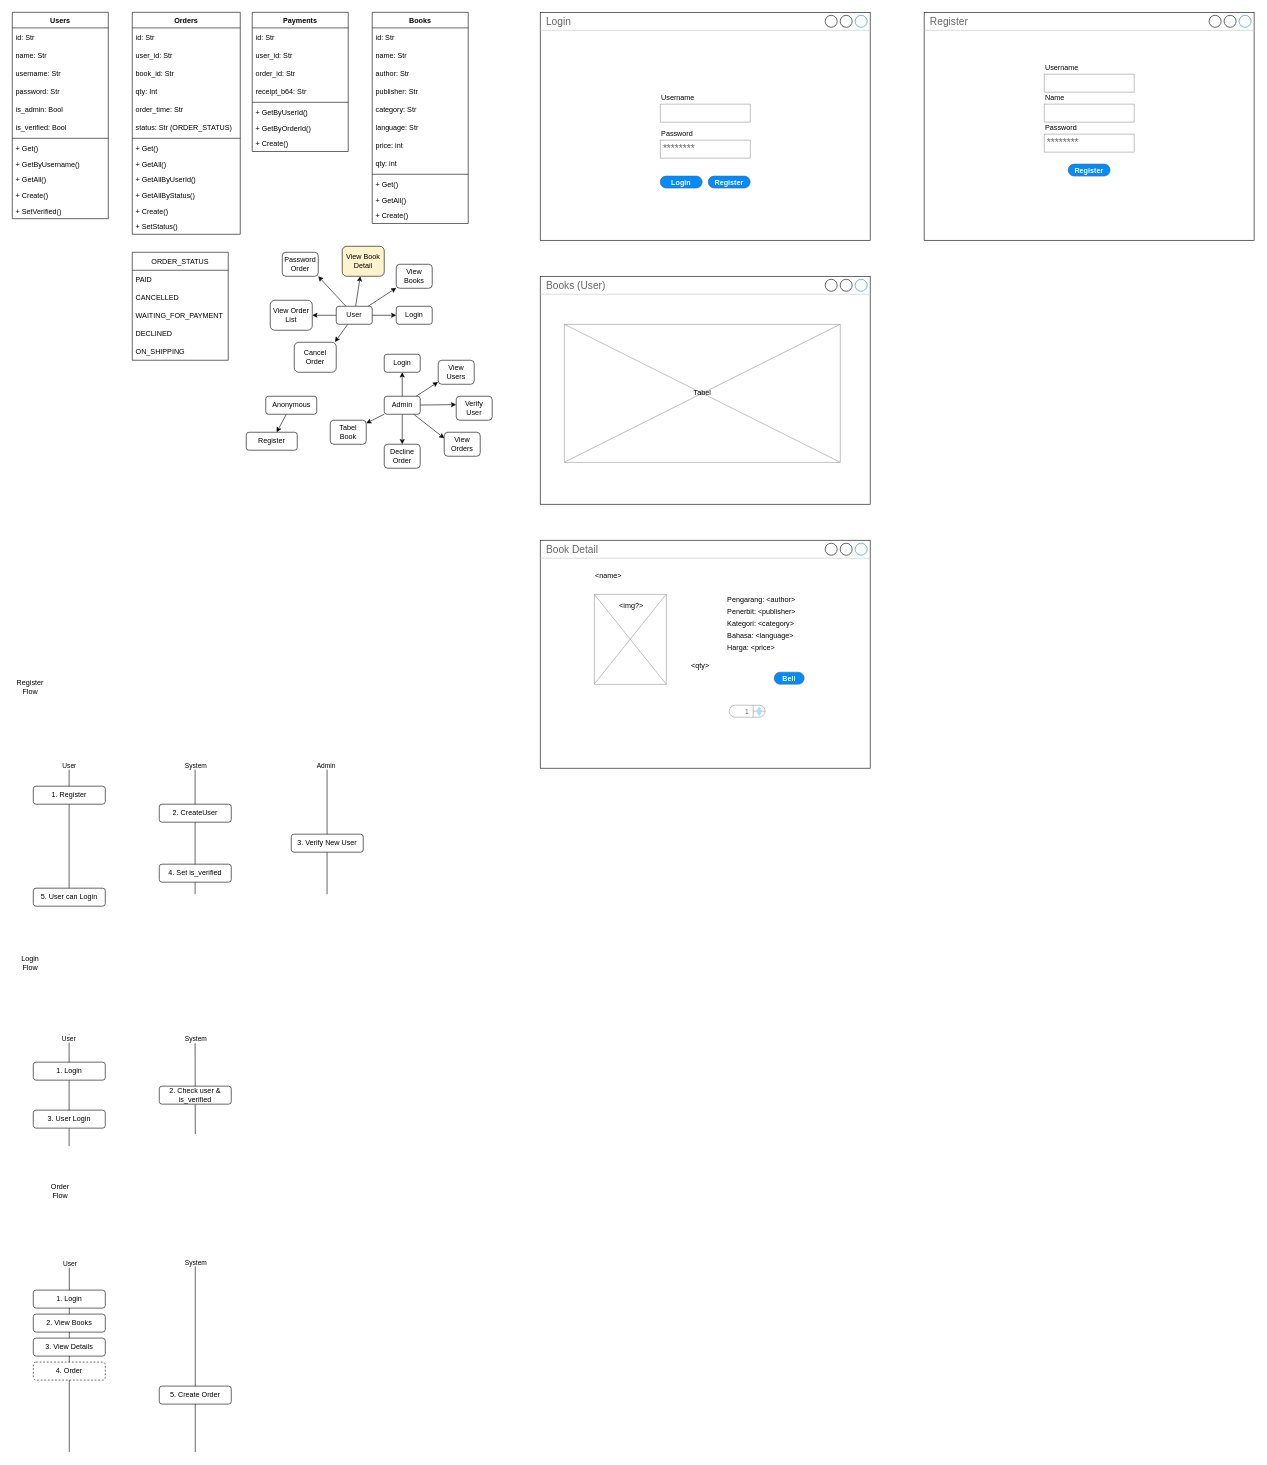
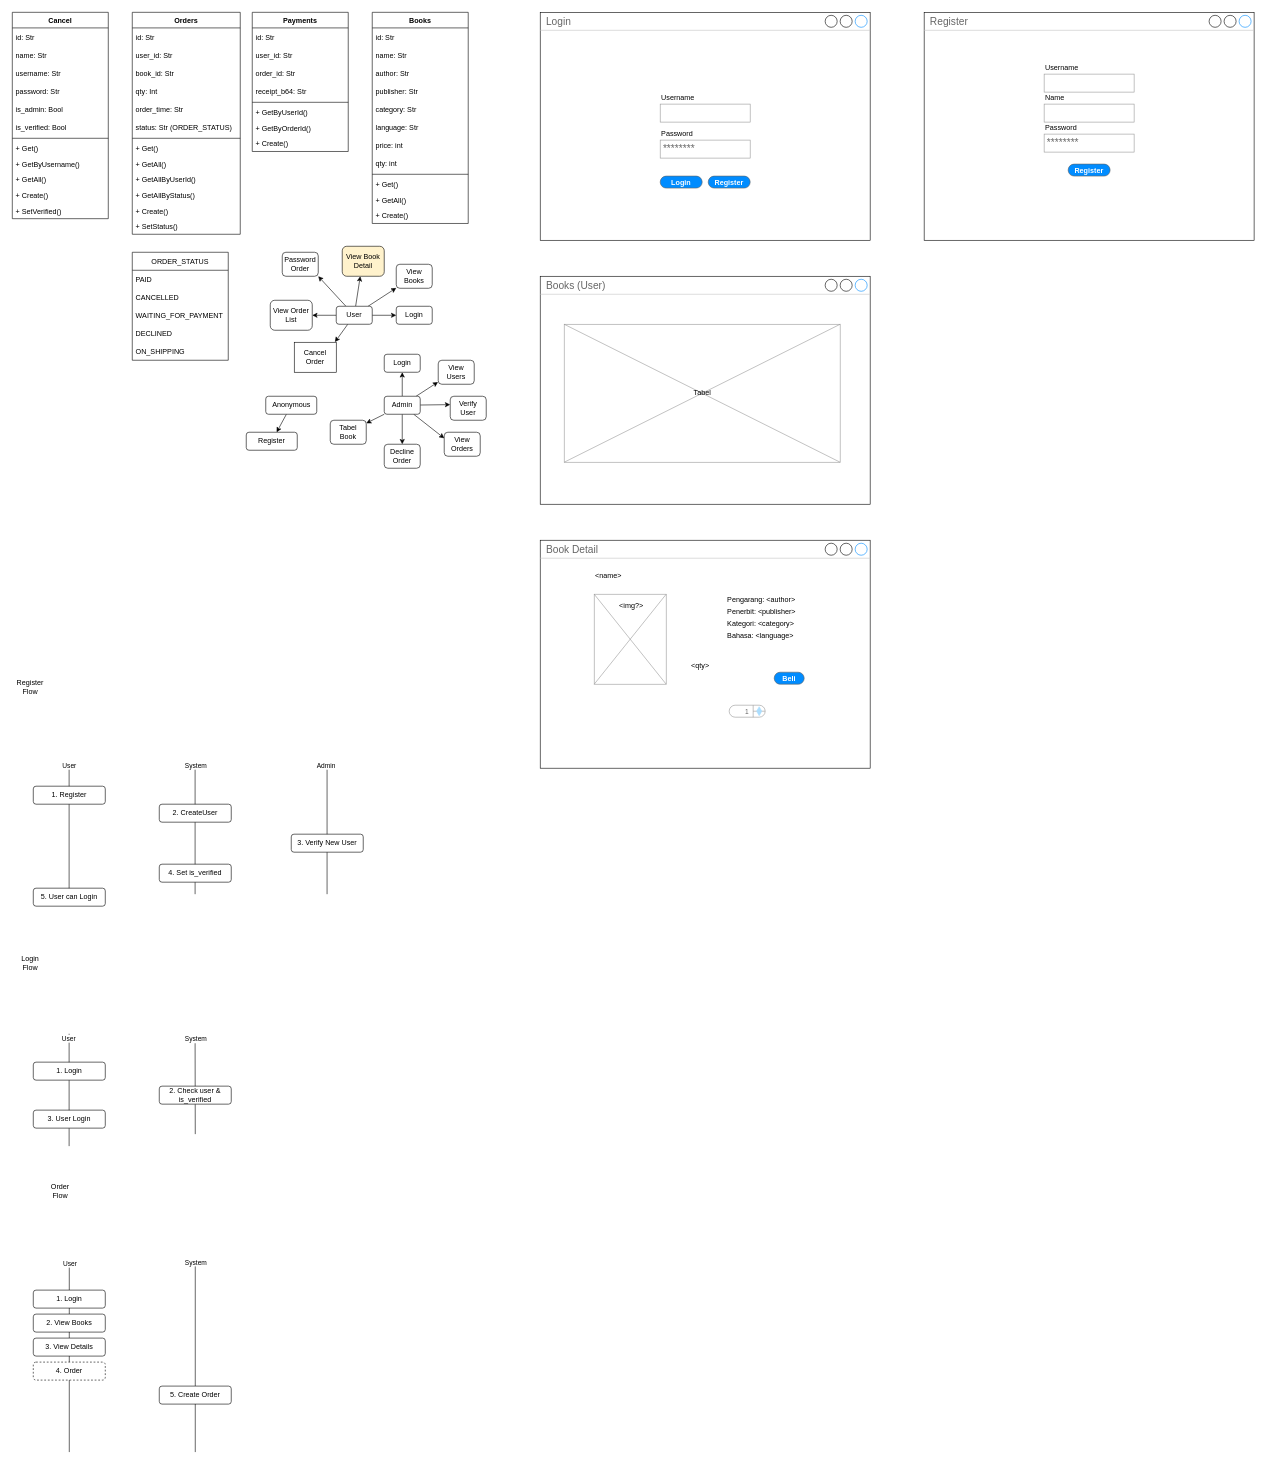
node "Users": label "Users" -> "Cancel"
node "Cancel Order": shape rounded rectangle -> rectangle
node "Verify User": moved (474, 408) -> (468, 408)
node "Harga: <price>": removed
